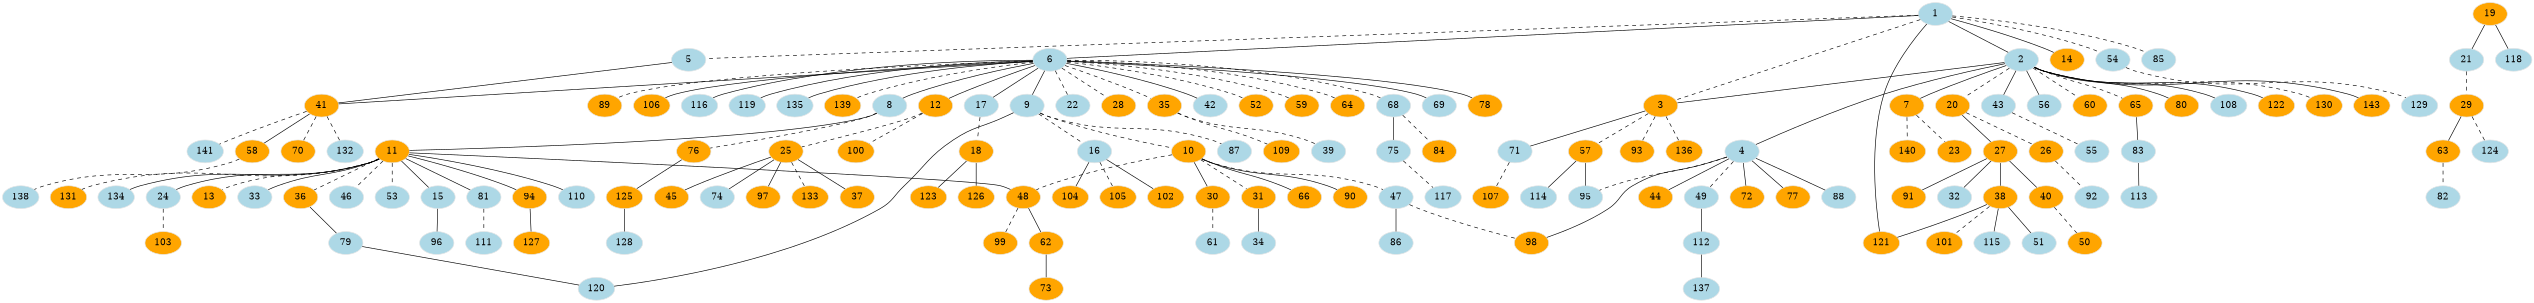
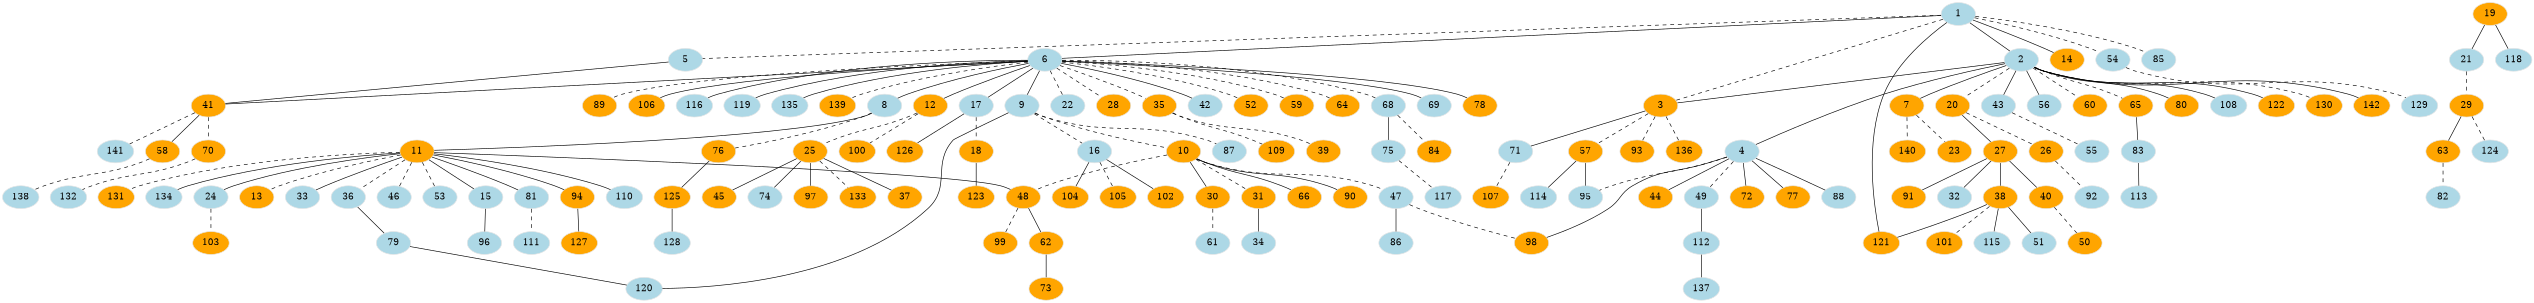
node "143": label "143" -> "142"
edge "41" -- "132": now "70" -- "132"
node "39": fillcolor lightblue -> orange
edge "18" -- "126": now "17" -- "126"
node "36": fillcolor orange -> lightblue
